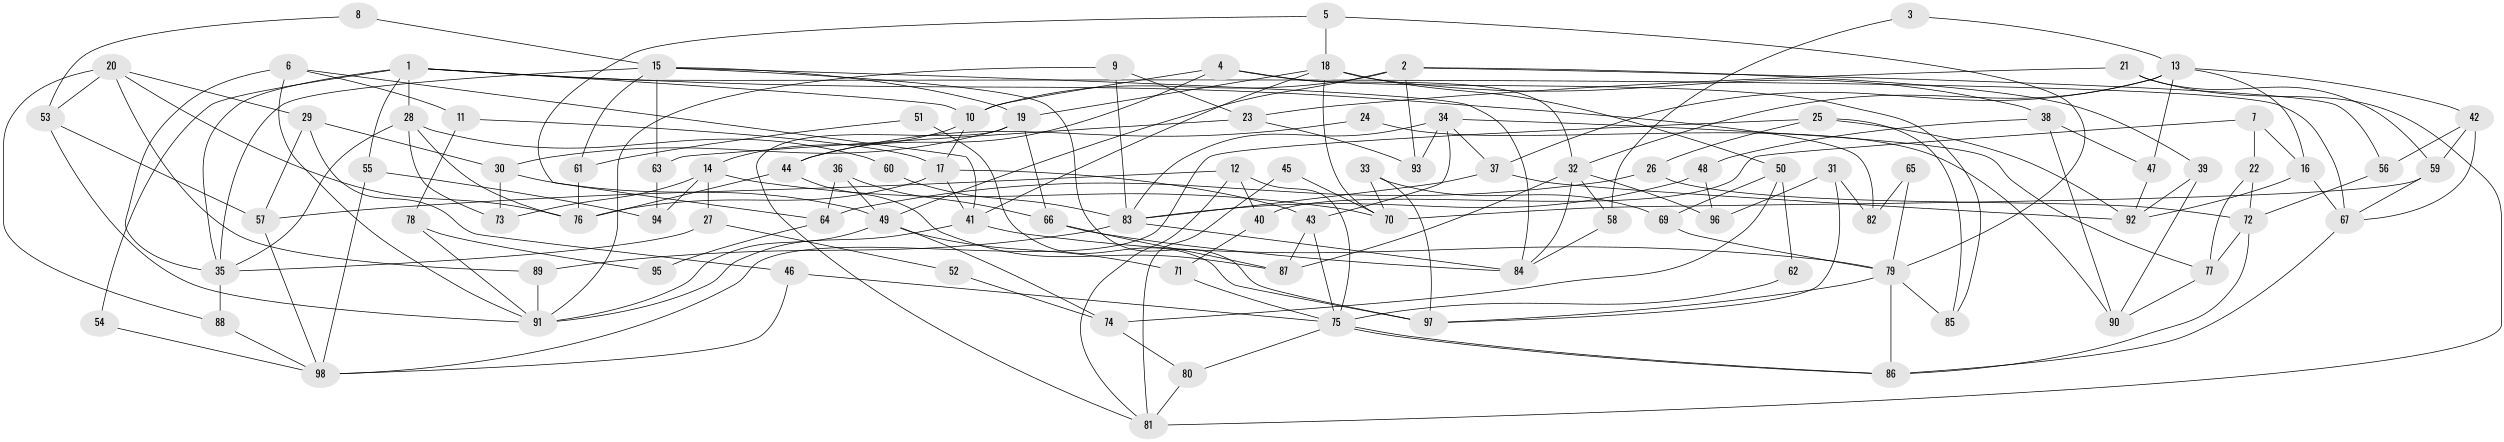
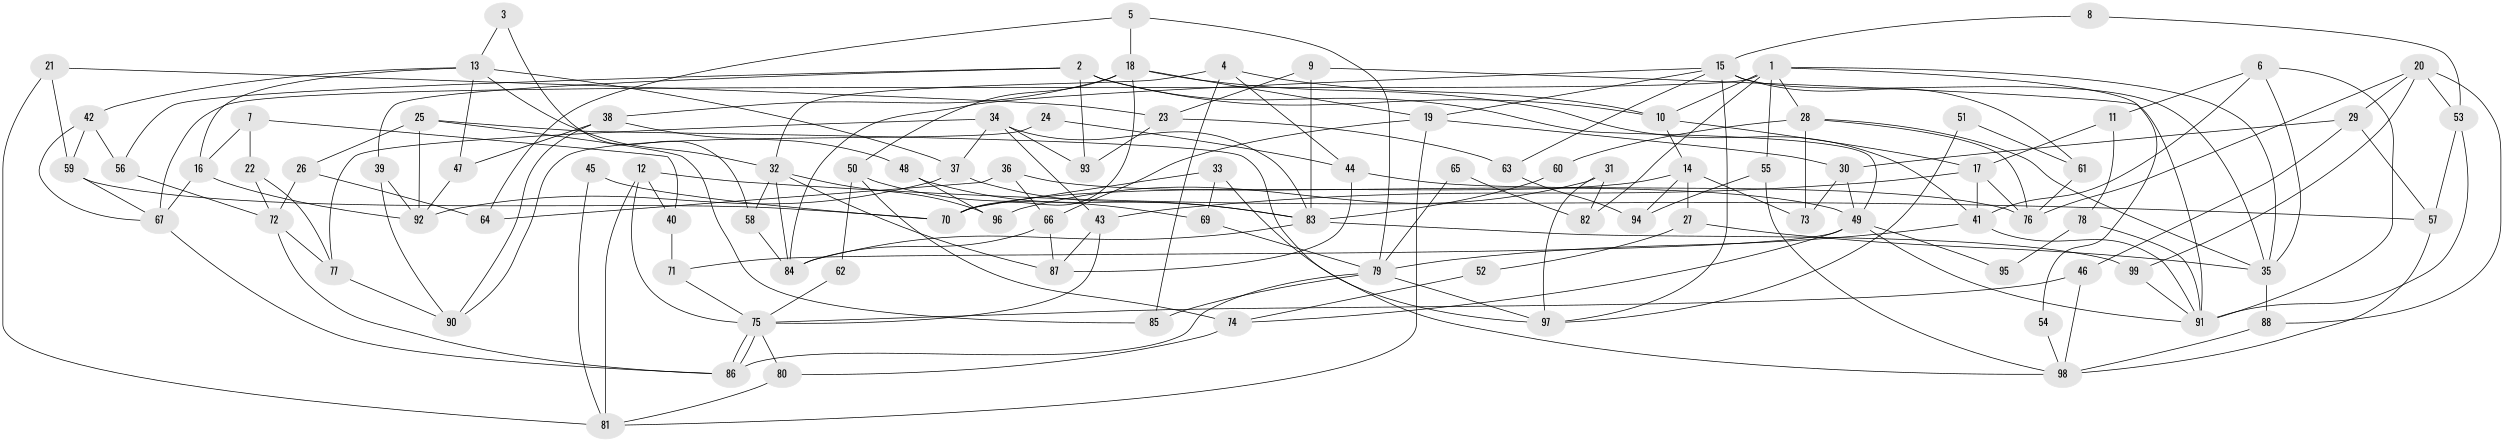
edge "64" -- "95": now "49" -- "95"
node "89": label "89" -> "99"
